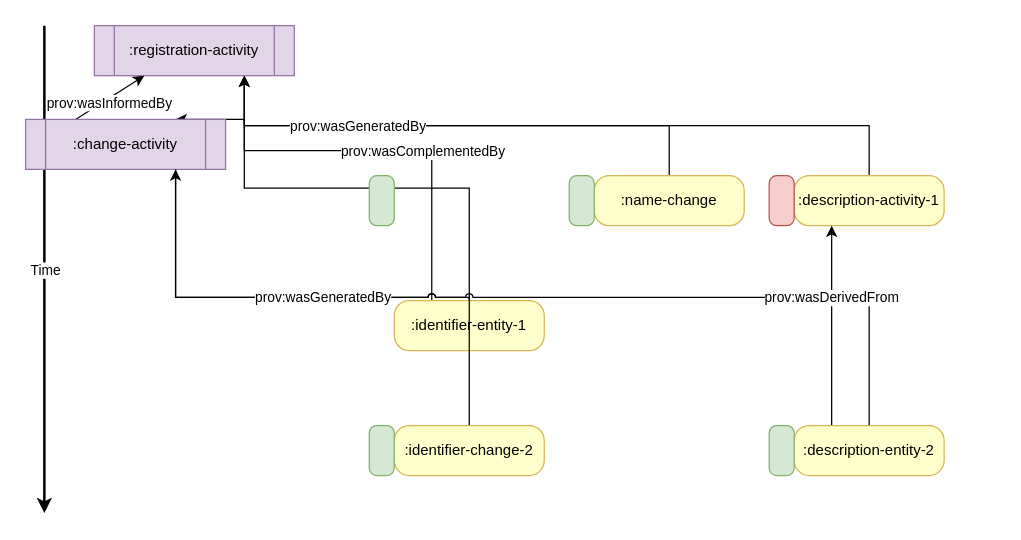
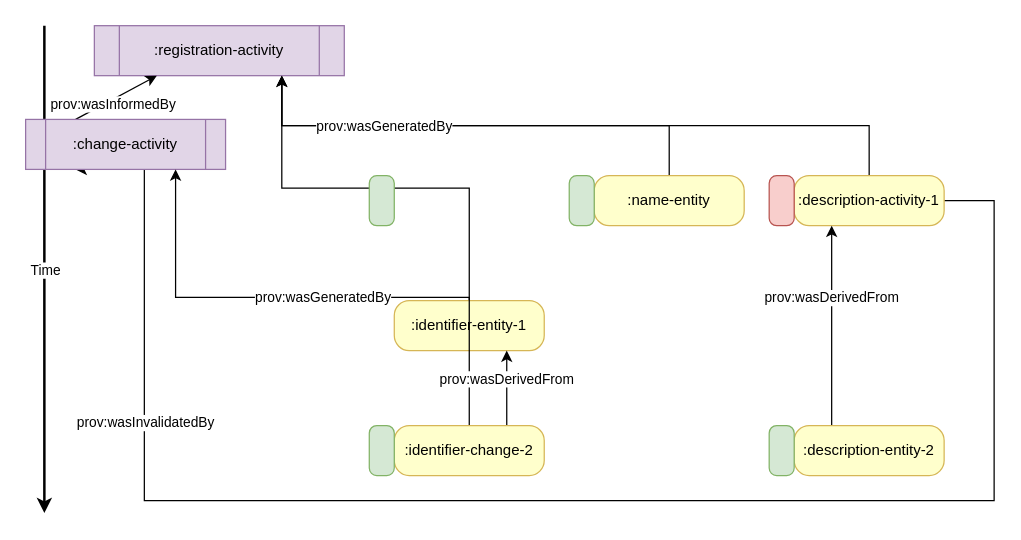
node ":registration-activity": size 200x50 -> 250x50
edge ":identifier-entity-1" -> ":change-activity": removed, label "prov:wasComplementedBy"
node ":name-change": label ":name-change" -> ":name-entity"
edge ":change-activity" -- ":identifier-change-2": arrowhead none -> classic
edge ":description-entity-2" -> ":change-activity": removed
edge ":identifier-change-2" -> ":identifier-entity-1": added, label "prov:wasDerivedFrom"
edge ":description-activity-1" -> ":change-activity": added, label "prov:wasInvalidatedBy"
